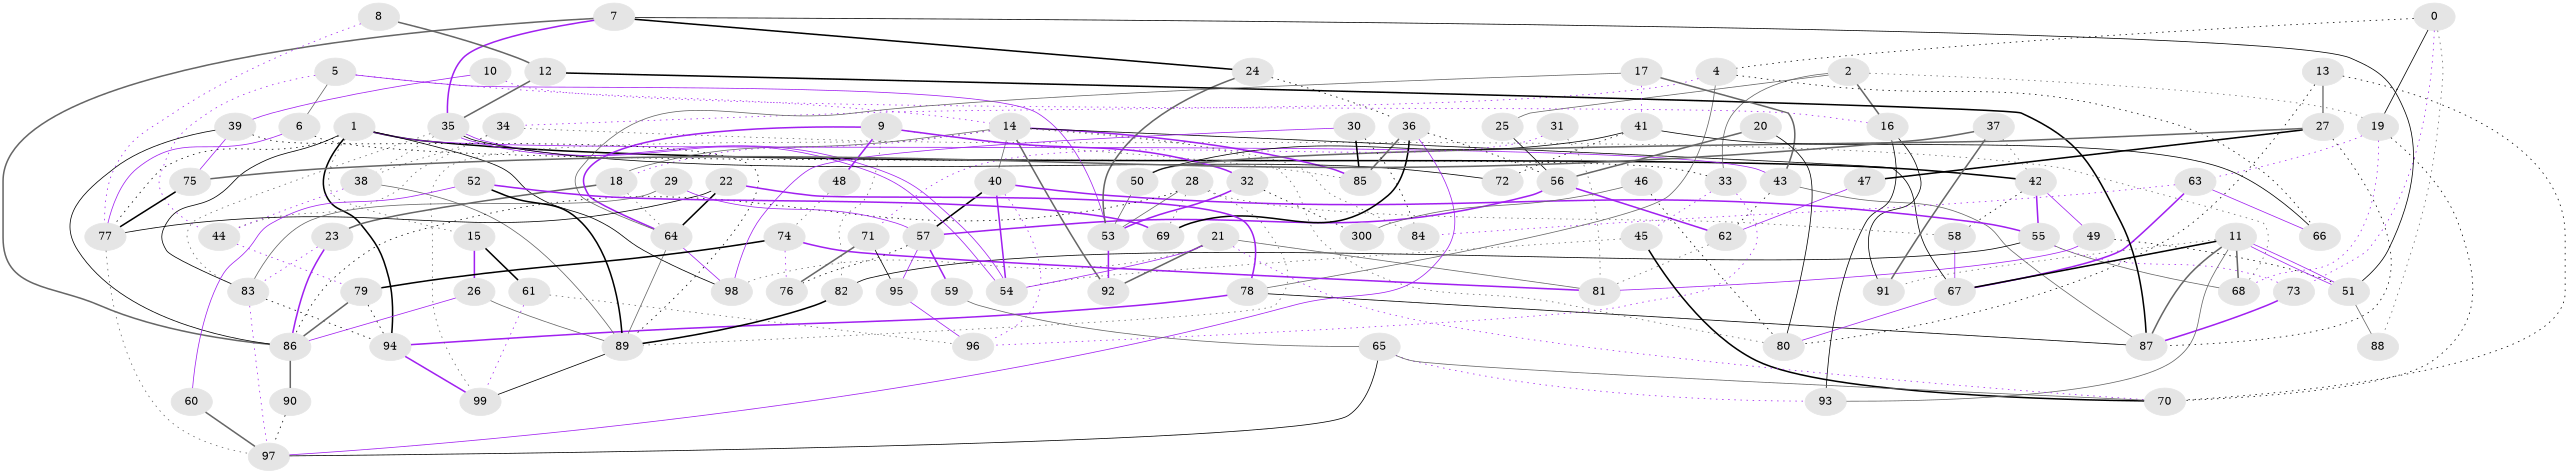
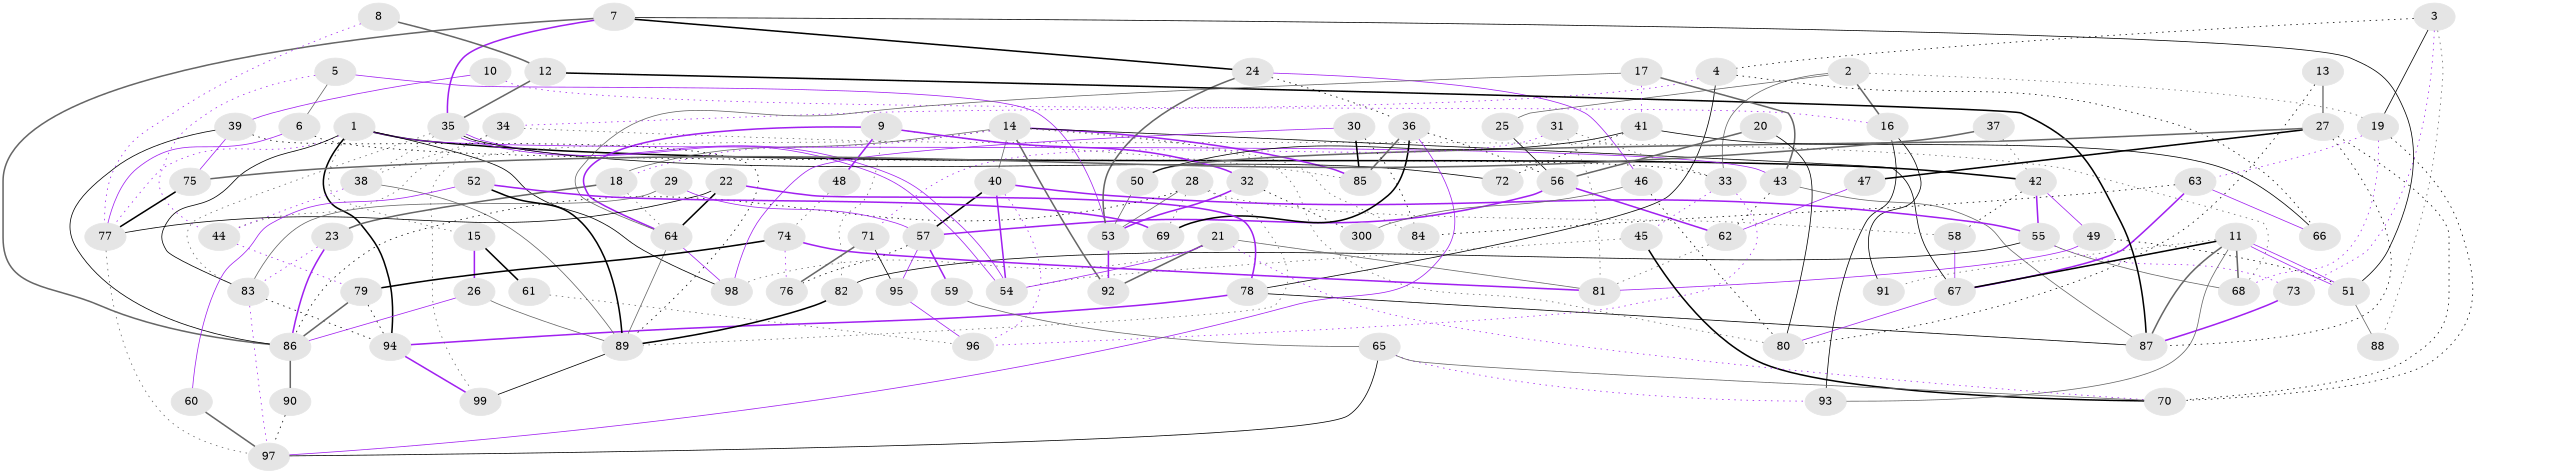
node "0": label "0" -> "3"
edge "24" -- "46": added
edge "5" -- "14": removed
edge "1" -- "77": color black -> purple
edge "31" -- "33": added
edge "37" -- "91": removed
edge "63" -- "84": color purple -> black
edge "4" -- "78": color gray40 -> black
edge "13" -- "70": now "27" -- "70"
edge "61" -- "99": removed
